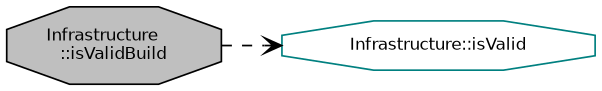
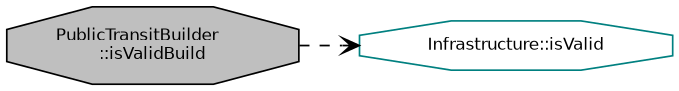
node "Infrastructure ::isValidBuild": label "Infrastructure ::isValidBuild" -> "PublicTransitBuilder ::isValidBuild"
